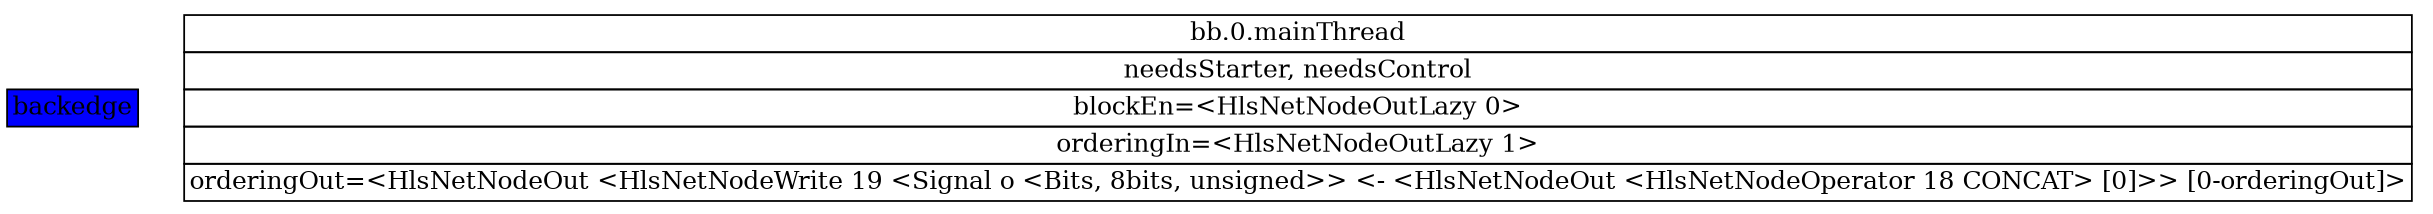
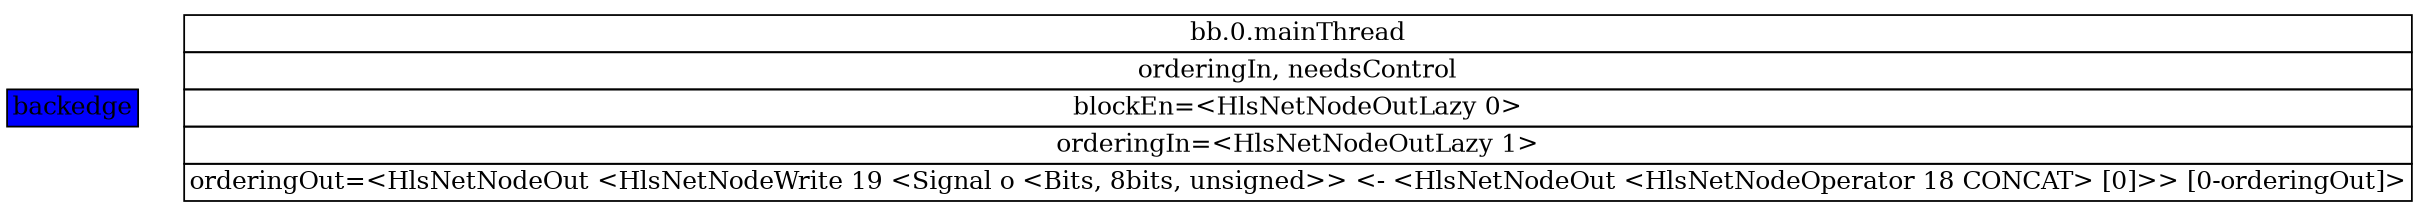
node "bb.0.mainThread": text "needsStarter, needsControl" -> "orderingIn, needsControl"
